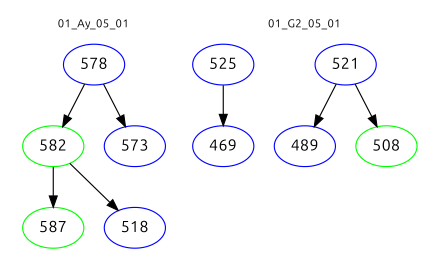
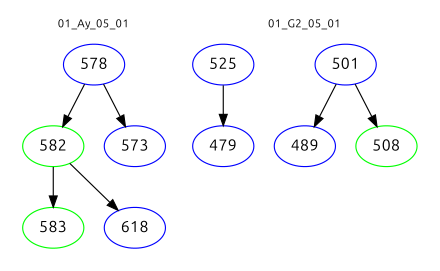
node "521": label "521" -> "501"
node "469": label "469" -> "479"
node "587": label "587" -> "583"
node "518": label "518" -> "618"
